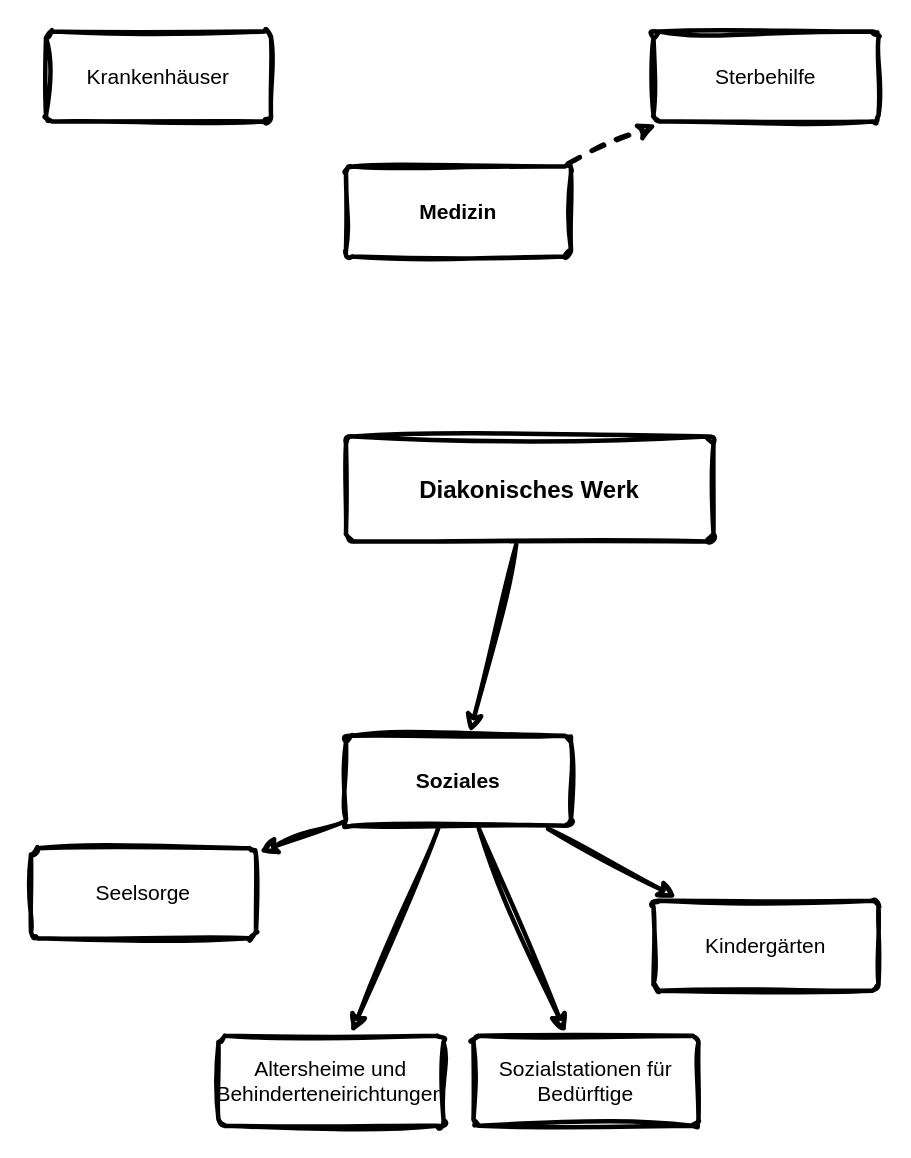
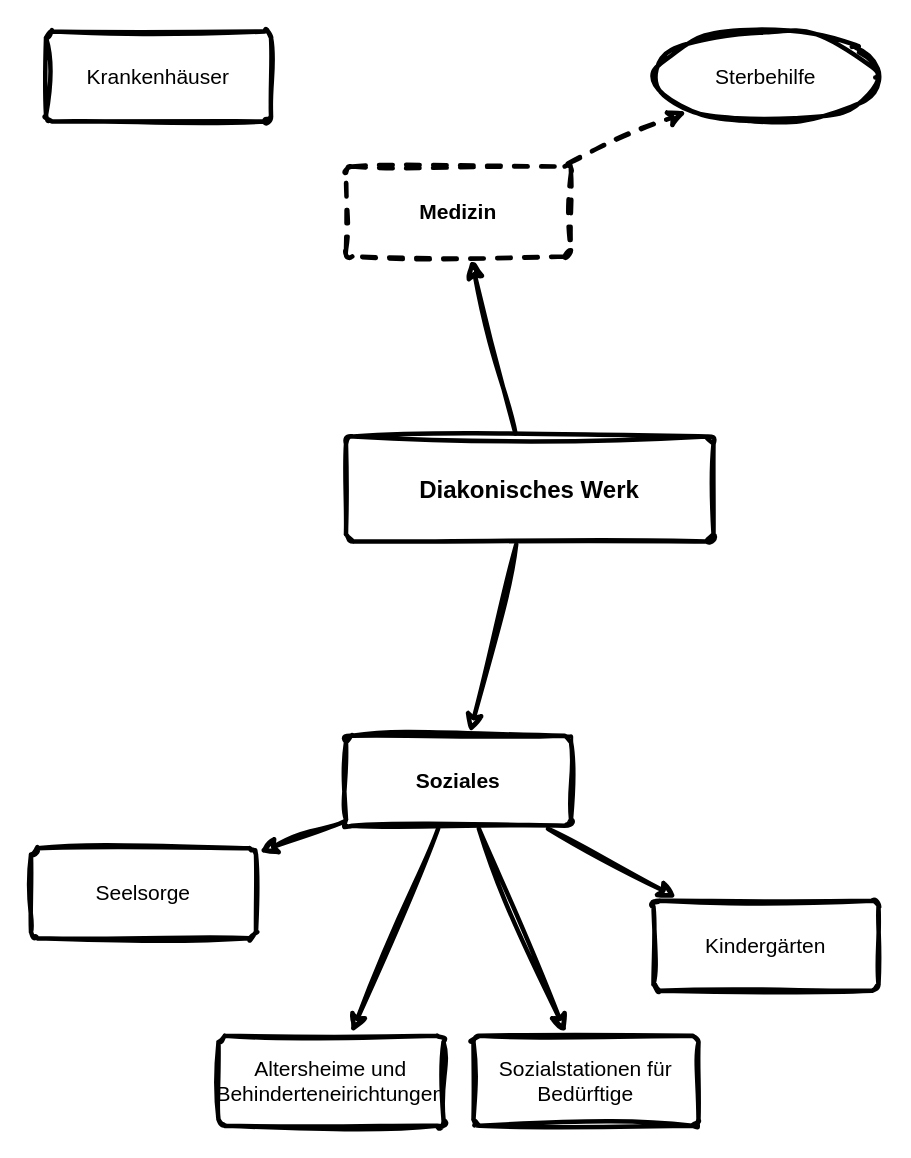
node "Sterbehilfe": shape rounded rectangle -> ellipse
node "Medizin": style solid -> dashed
edge "Diakonisches Werk" -> "Medizin": added
